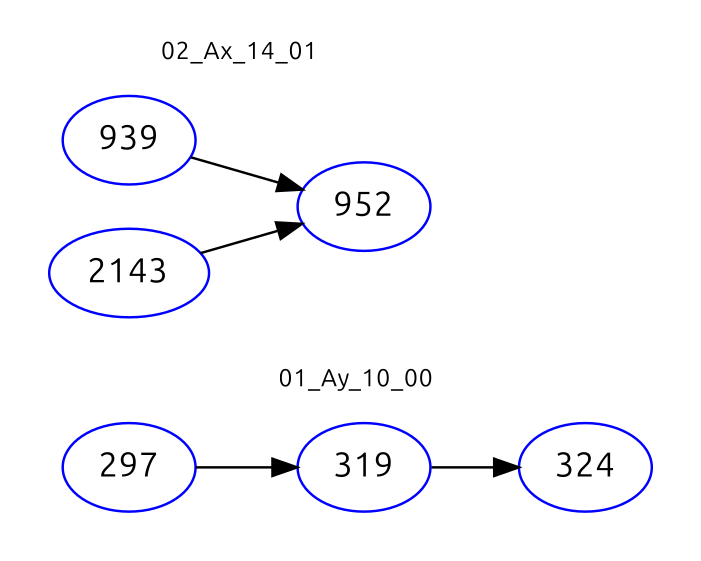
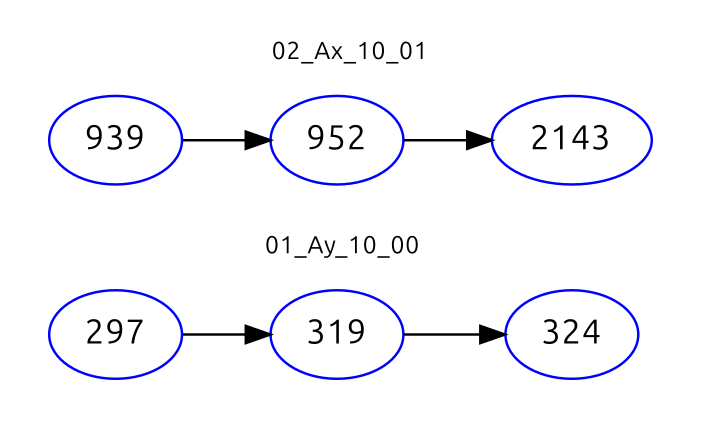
cluster "02_Ax_14_01": label "02_Ax_14_01" -> "02_Ax_10_01"
edge "2143" -> "952": reversed
